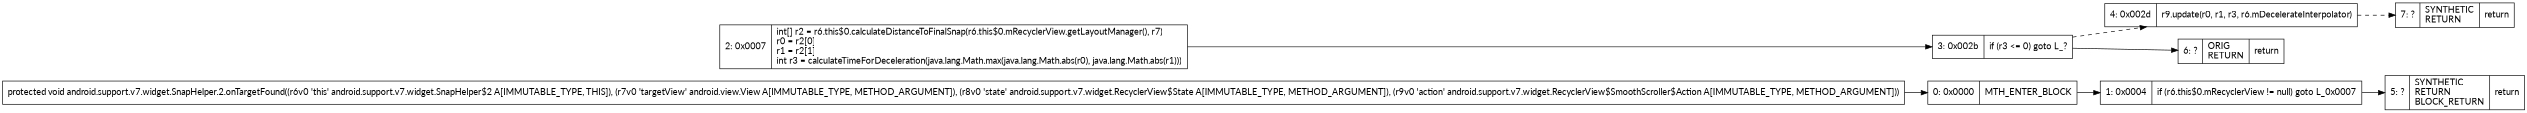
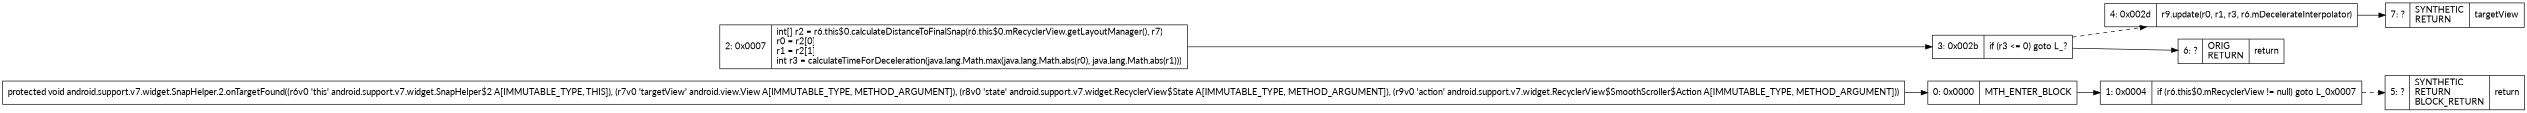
edge "4: 0x002d" -> "7: ?": style dashed -> solid
node "7: ?": text "return" -> "targetView"
edge "1: 0x0004" -> "5: ?": style solid -> dashed
